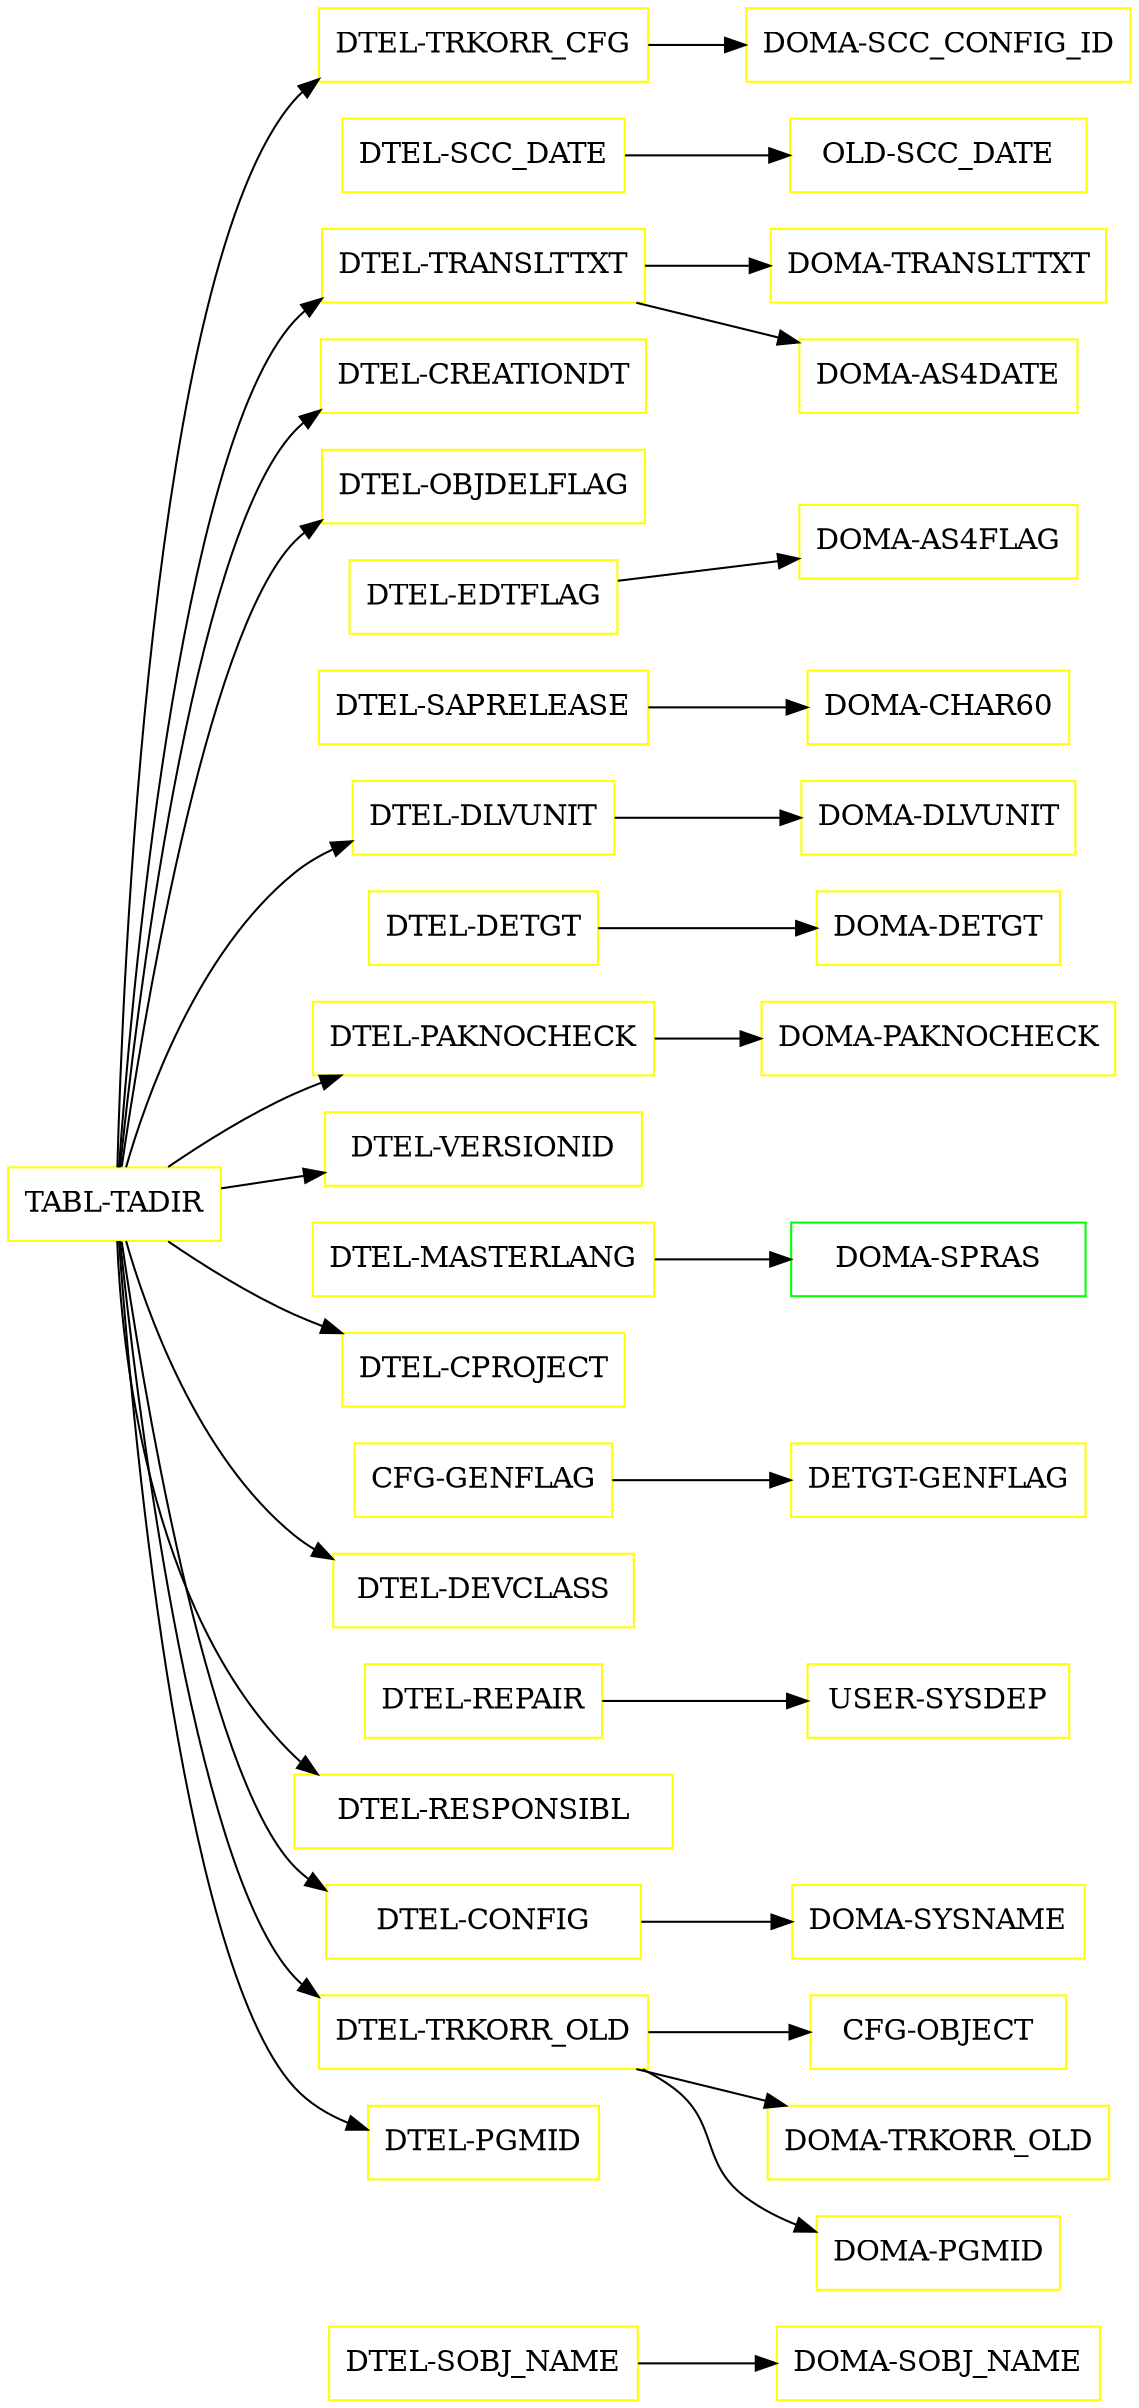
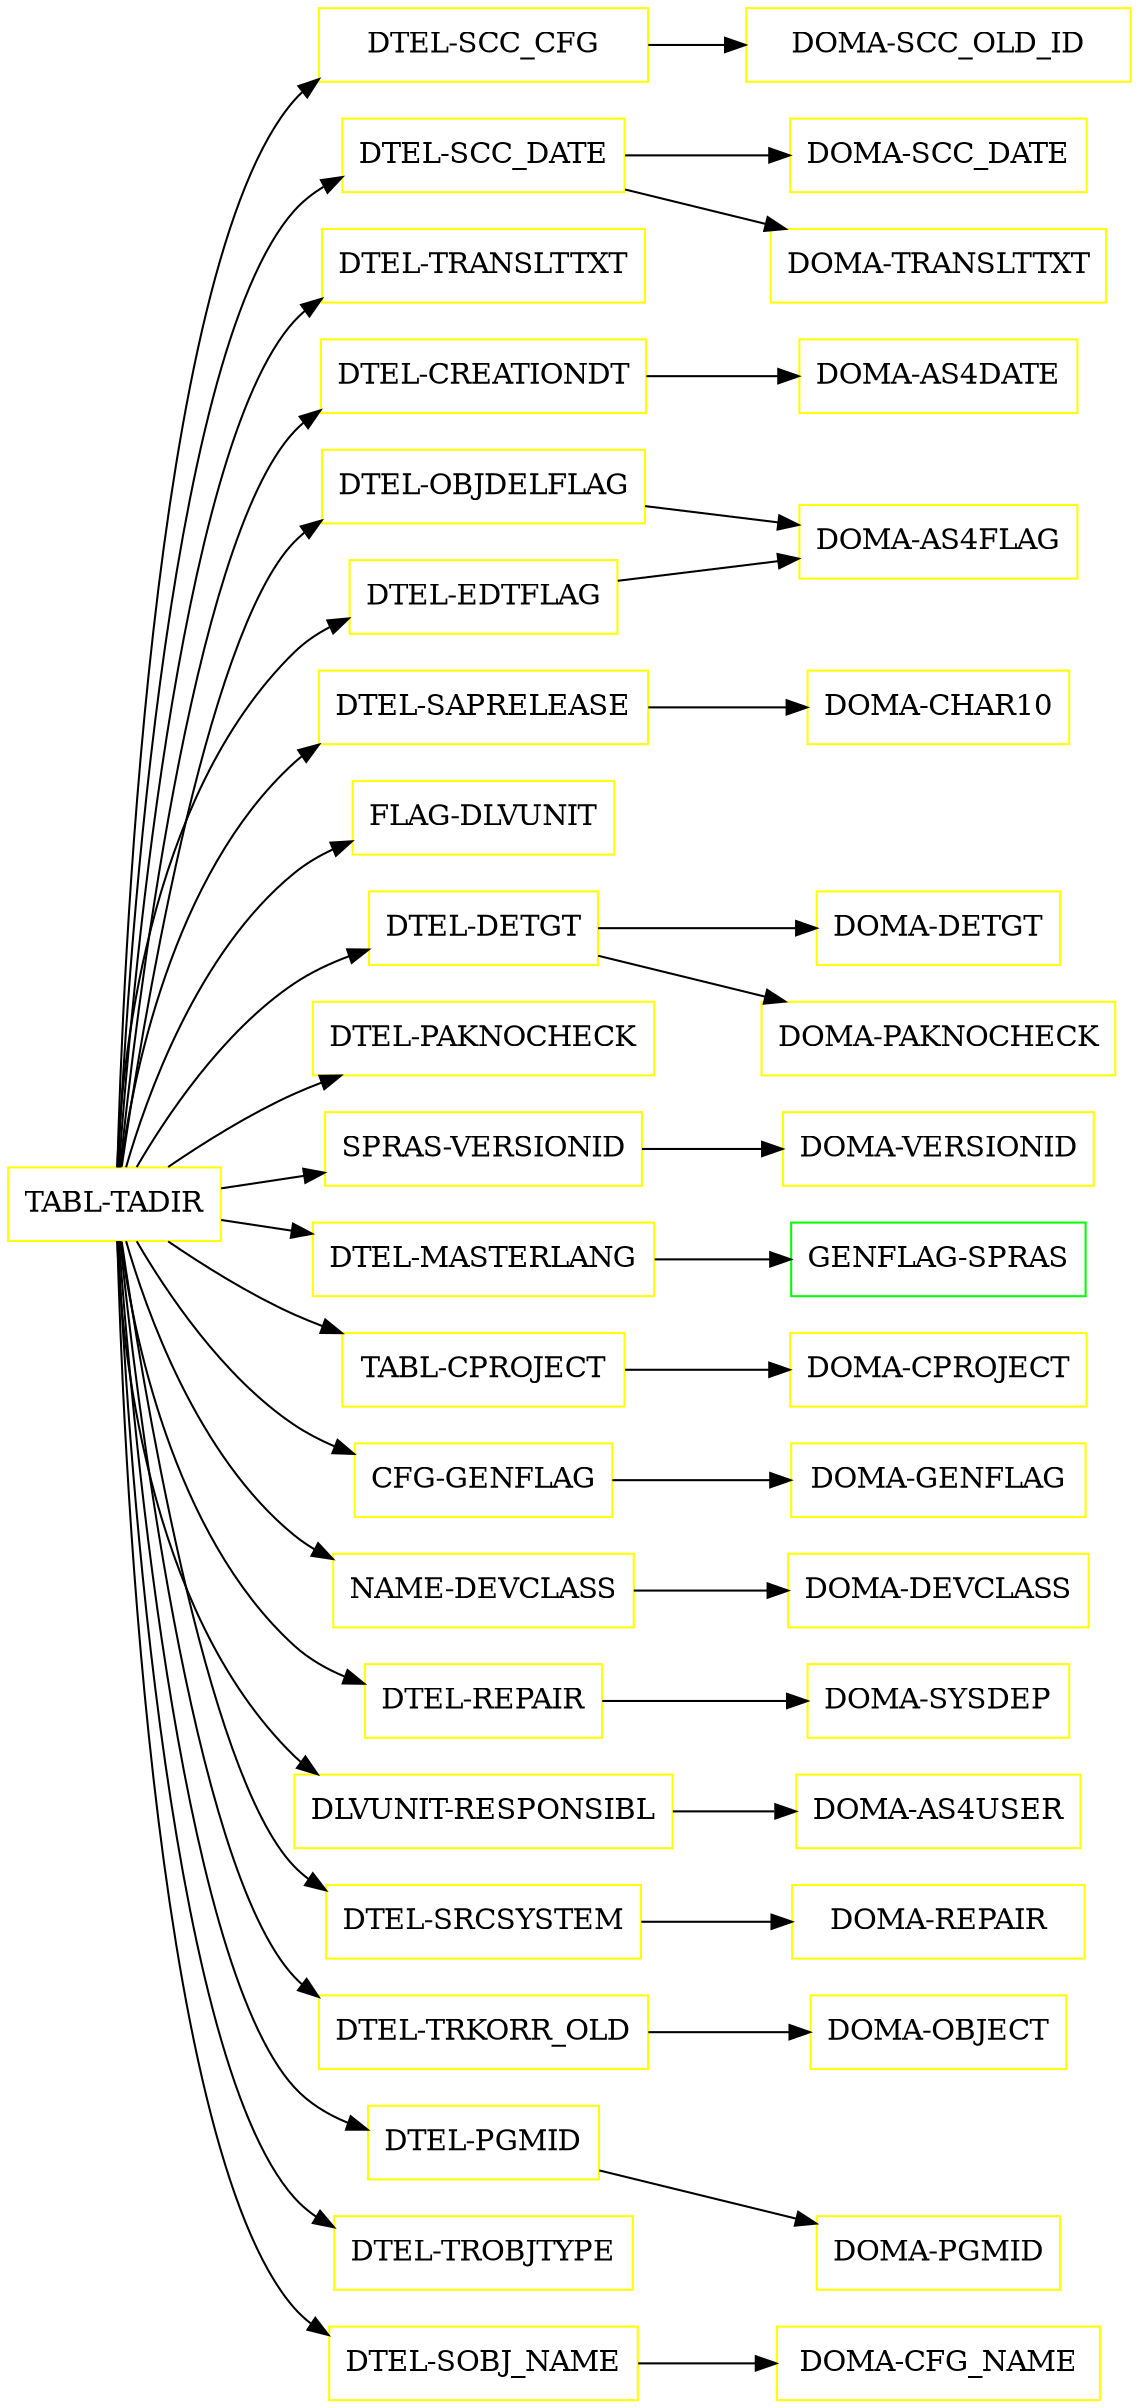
node "DTEL-TRKORR_CFG": label "DTEL-TRKORR_CFG" -> "DTEL-SCC_CFG"
node "DOMA-SCC_CONFIG_ID": label "DOMA-SCC_CONFIG_ID" -> "DOMA-SCC_OLD_ID"
node "OLD-SCC_DATE": label "OLD-SCC_DATE" -> "DOMA-SCC_DATE"
edge "DTEL-TRANSLTTXT" -> "DOMA-TRANSLTTXT": now "DTEL-SCC_DATE" -> "DOMA-TRANSLTTXT"
edge "DTEL-TRANSLTTXT" -> "DOMA-AS4DATE": now "DTEL-CREATIONDT" -> "DOMA-AS4DATE"
edge "DTEL-OBJDELFLAG" -> "DOMA-AS4FLAG": added
edge "TABL-TADIR" -> "DTEL-SCC_DATE": added
node "DOMA-CHAR60": label "DOMA-CHAR60" -> "DOMA-CHAR10"
edge "TABL-TADIR" -> "DTEL-EDTFLAG": added
node "DTEL-DLVUNIT": label "DTEL-DLVUNIT" -> "FLAG-DLVUNIT"
node "DOMA-DLVUNIT": removed
edge "TABL-TADIR" -> "DTEL-SAPRELEASE": added
edge "DTEL-PAKNOCHECK" -> "DOMA-PAKNOCHECK": now "DTEL-DETGT" -> "DOMA-PAKNOCHECK"
edge "TABL-TADIR" -> "DTEL-DETGT": added
node "DTEL-VERSIONID": label "DTEL-VERSIONID" -> "SPRAS-VERSIONID"
node "DOMA-VERSIONID": added
edge "TABL-TADIR" -> "DTEL-MASTERLANG": added
node "DOMA-SPRAS": label "DOMA-SPRAS" -> "GENFLAG-SPRAS"
edge "TABL-TADIR" -> "CFG-GENFLAG": added
node "DTEL-CPROJECT": label "DTEL-CPROJECT" -> "TABL-CPROJECT"
node "DOMA-CPROJECT": added
node "DETGT-GENFLAG": label "DETGT-GENFLAG" -> "DOMA-GENFLAG"
edge "TABL-TADIR" -> "DTEL-REPAIR": added
node "DTEL-DEVCLASS": label "DTEL-DEVCLASS" -> "NAME-DEVCLASS"
node "DOMA-DEVCLASS": added
node "USER-SYSDEP": label "USER-SYSDEP" -> "DOMA-SYSDEP"
edge "TABL-TADIR" -> "DTEL-SOBJ_NAME": added
node "DTEL-RESPONSIBL": label "DTEL-RESPONSIBL" -> "DLVUNIT-RESPONSIBL"
node "DOMA-AS4USER": added
node "DTEL-CONFIG": label "DTEL-CONFIG" -> "DTEL-SRCSYSTEM"
node "DOMA-SYSNAME": label "DOMA-SYSNAME" -> "DOMA-REPAIR"
node "CFG-OBJECT": label "CFG-OBJECT" -> "DOMA-OBJECT"
node "DOMA-TRKORR_OLD": removed
edge "DTEL-TRKORR_OLD" -> "DOMA-PGMID": now "DTEL-PGMID" -> "DOMA-PGMID"
node "DTEL-TROBJTYPE": added
node "DOMA-SOBJ_NAME": label "DOMA-SOBJ_NAME" -> "DOMA-CFG_NAME"
